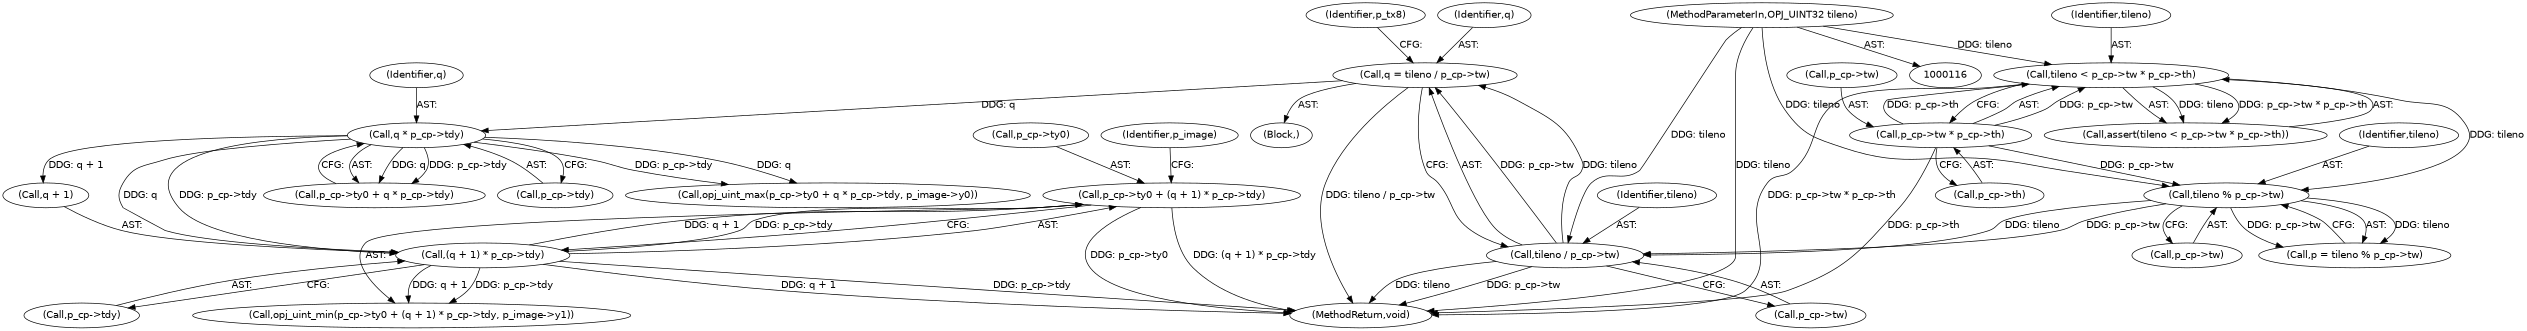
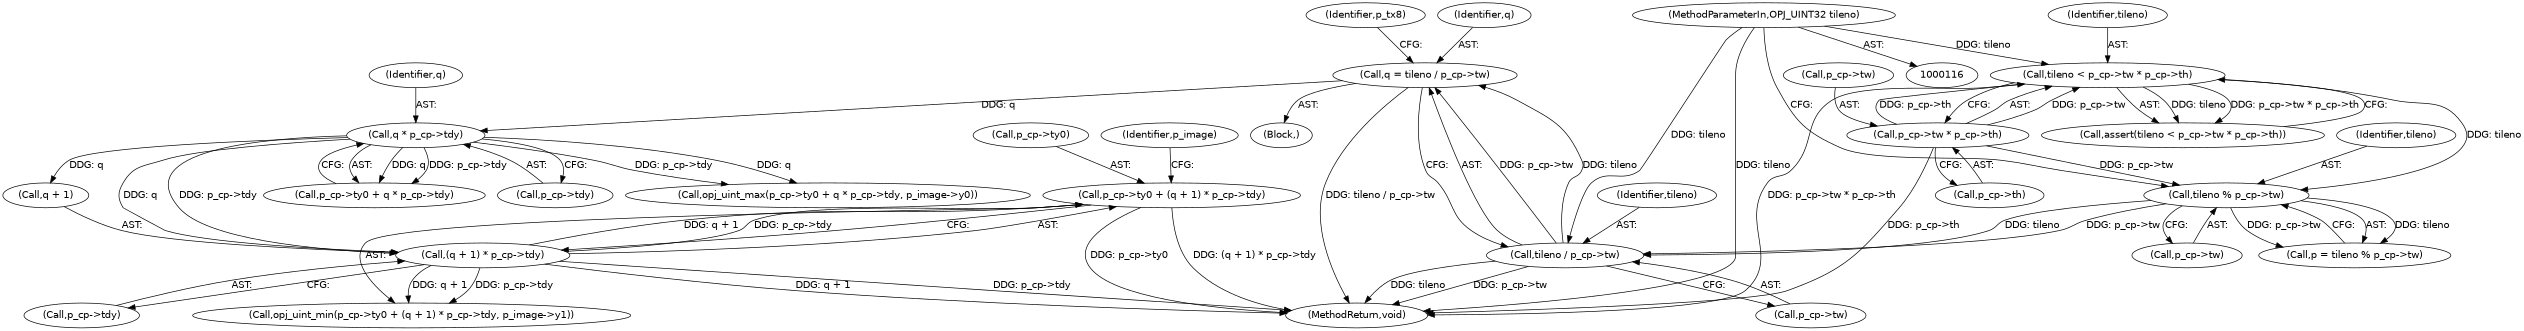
edge "(MethodParameterIn,OPJ_UINT32 tileno)" -> "(Call,tileno % p_cp->tw)": label "DDG: tileno" -> "CFG: "
edge "(Call,assert(tileno < p_cp->tw * p_cp->th))" -> "(Call,tileno < p_cp->tw * p_cp->th)": label "AST: " -> "CFG: "
edge "(Call,q * p_cp->tdy)" -> "(Call,q + 1)": label "DDG: q + 1" -> "DDG: q"
